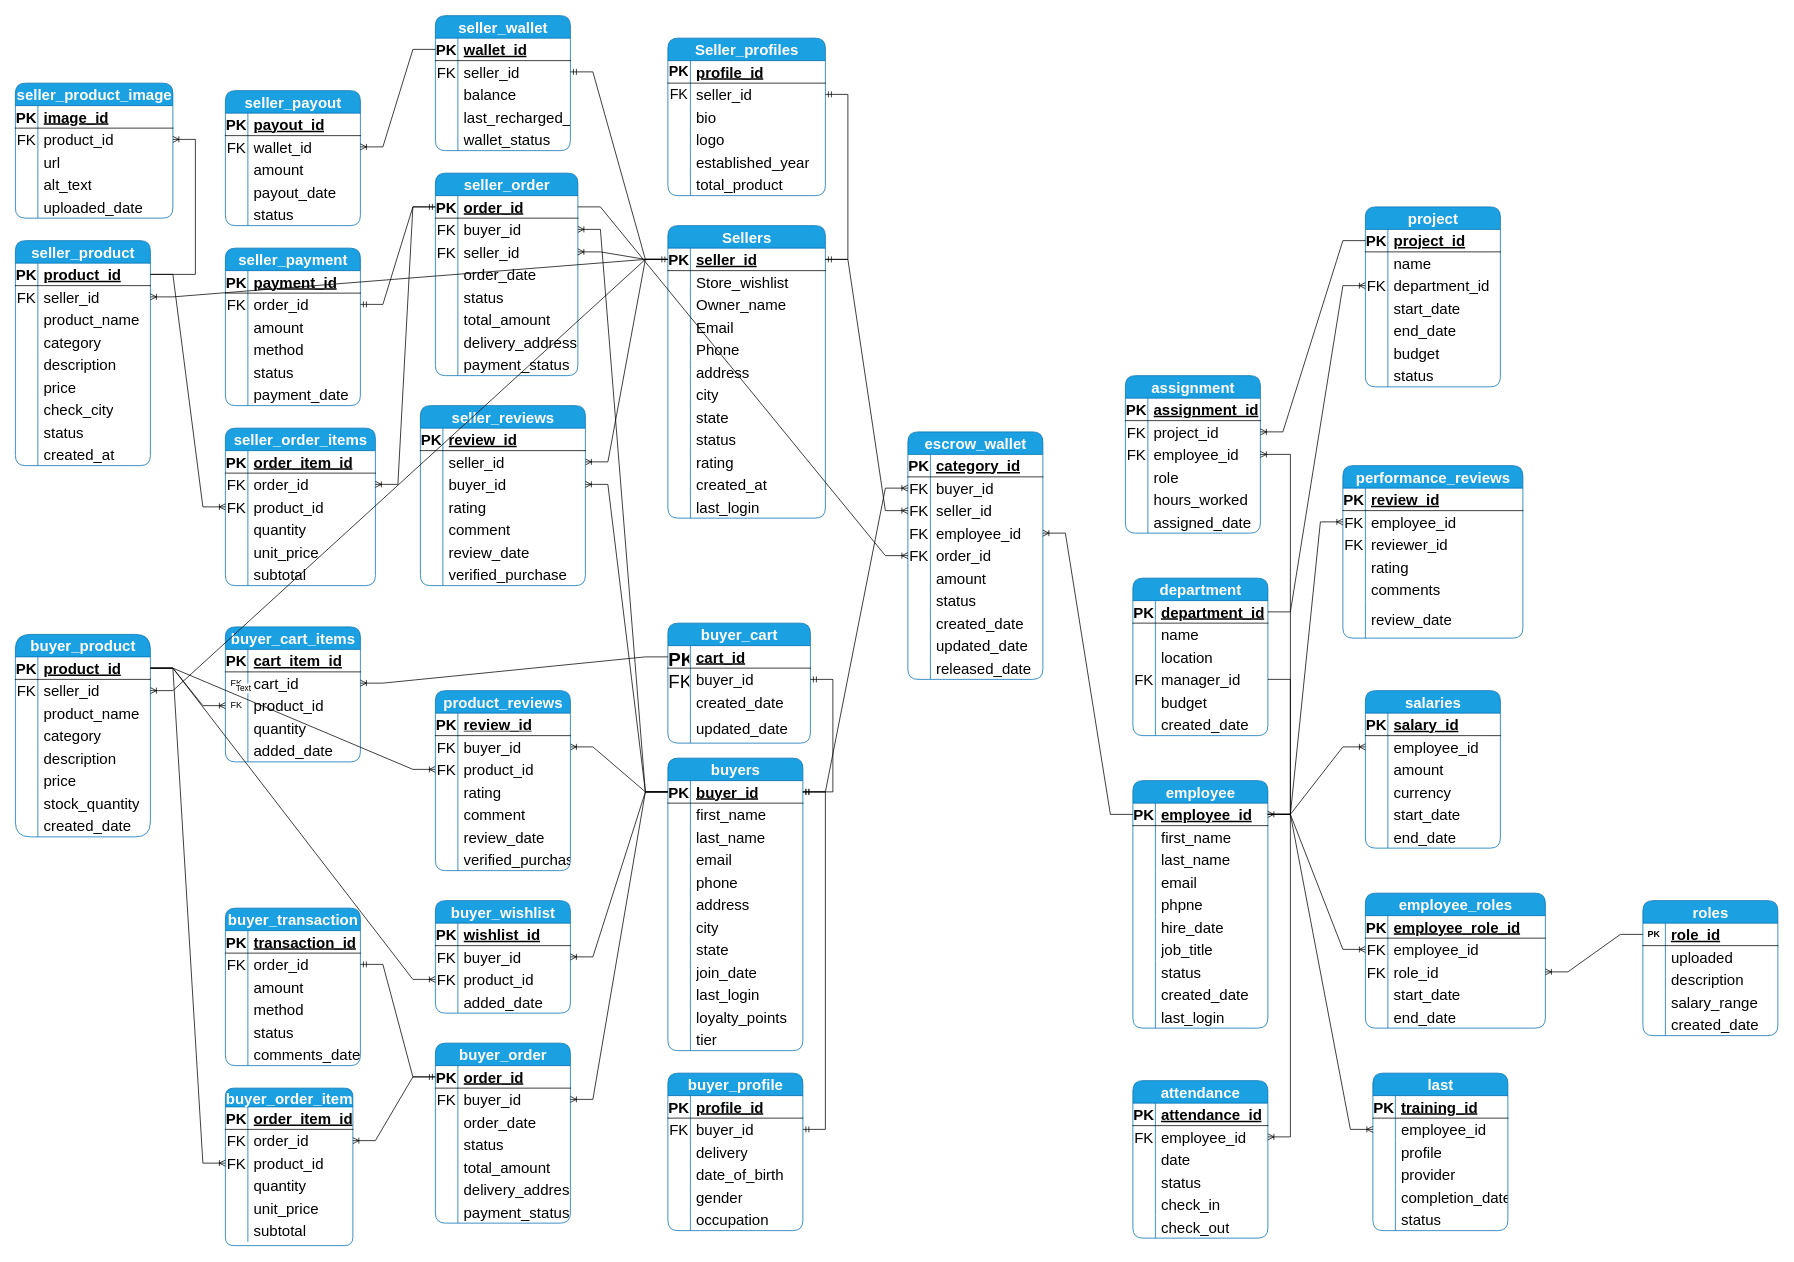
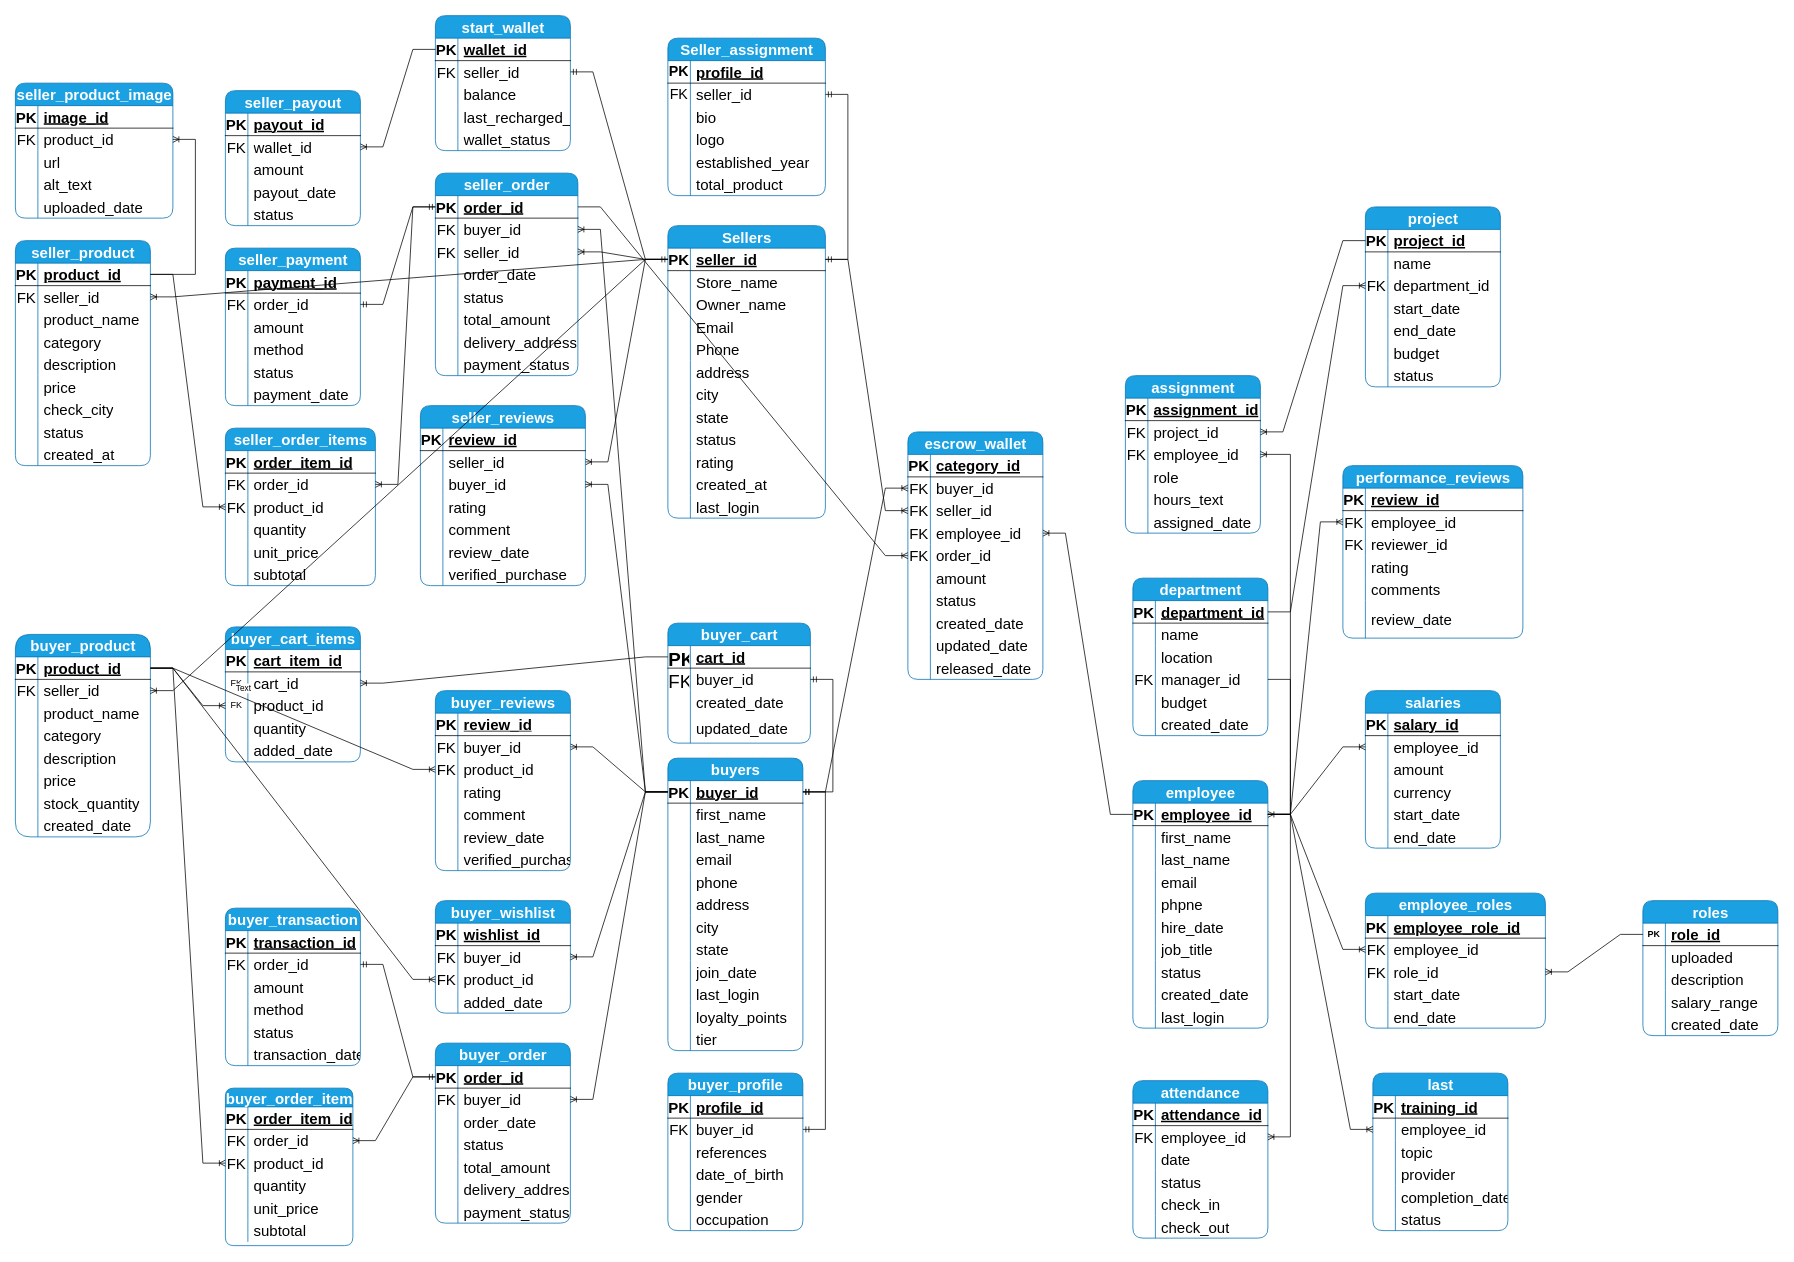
node "seller_wallet": label "seller_wallet" -> "start_wallet"
node "Seller_profiles": label "Seller_profiles" -> "Seller_assignment"
node "Store_wishlist": label "Store_wishlist" -> "Store_name"
node "hours_worked": label "hours_worked" -> "hours_text"
node "product_reviews": label "product_reviews" -> "buyer_reviews"
node "comments_date": label "comments_date" -> "transaction_date"
node "delivery": label "delivery" -> "references"
node "profile": label "profile" -> "topic"
